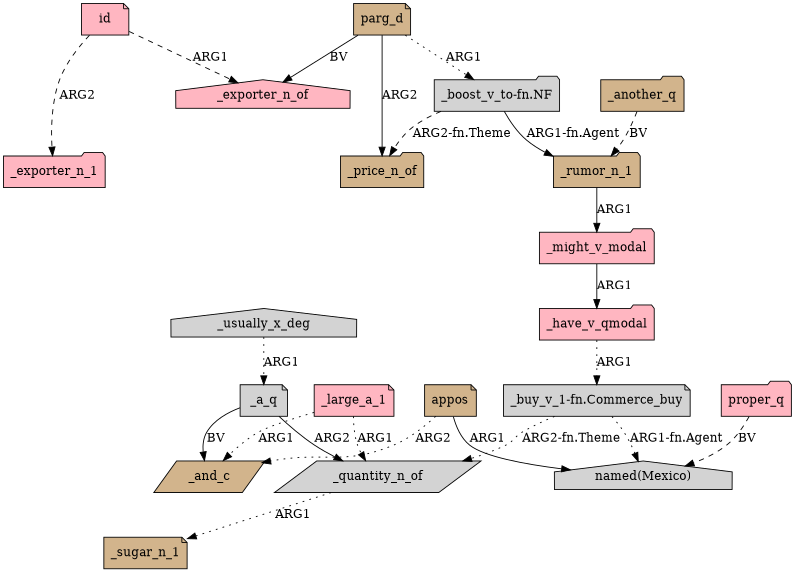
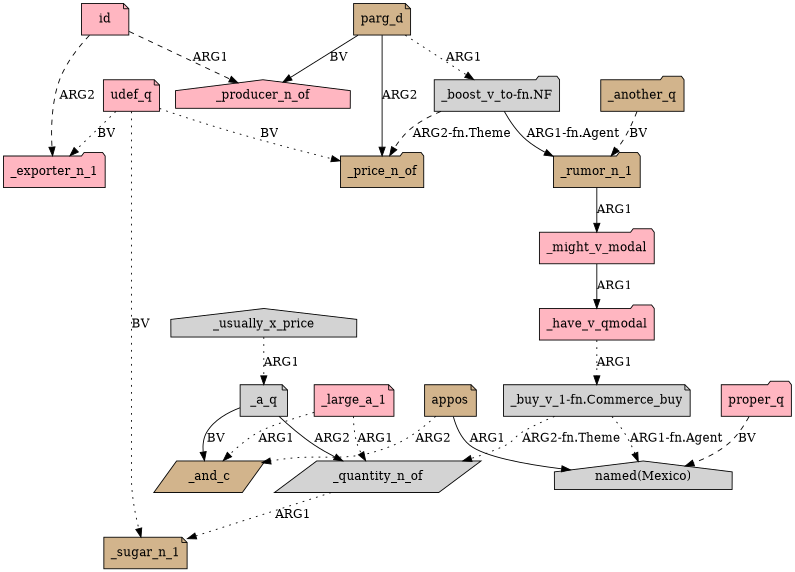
node "udef_q": added
node "_exporter_n_of": label "_exporter_n_of" -> "_producer_n_of"
node "_usually_x_deg": label "_usually_x_deg" -> "_usually_x_price"
